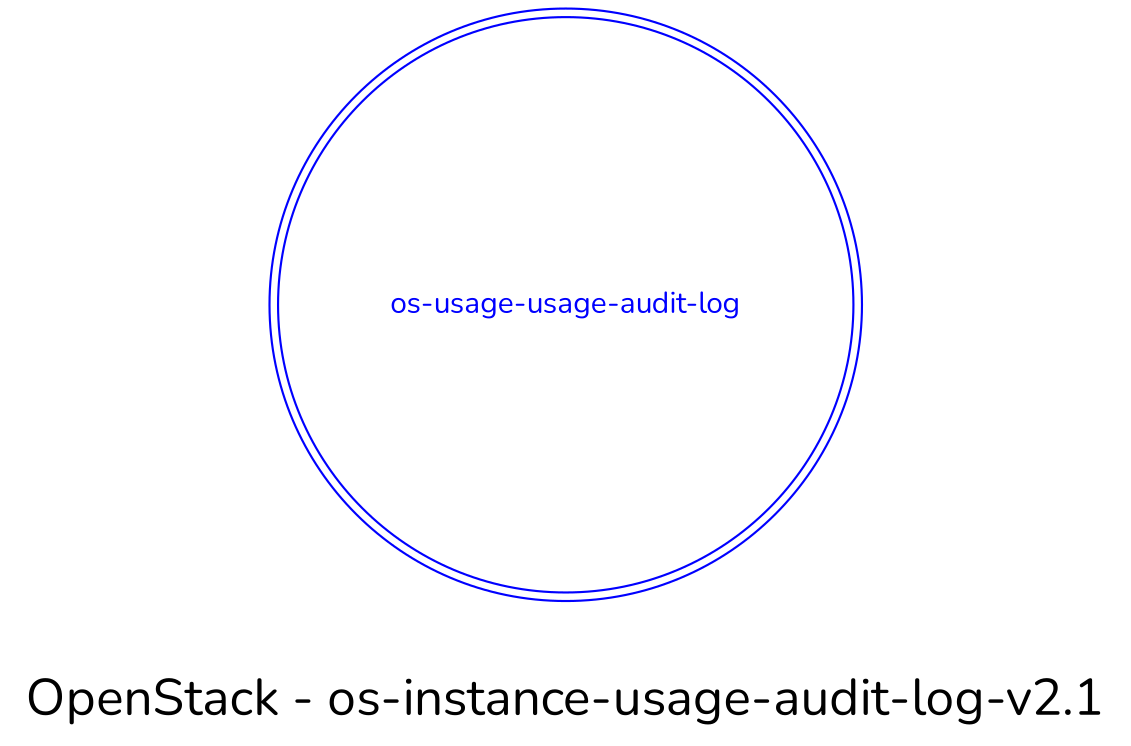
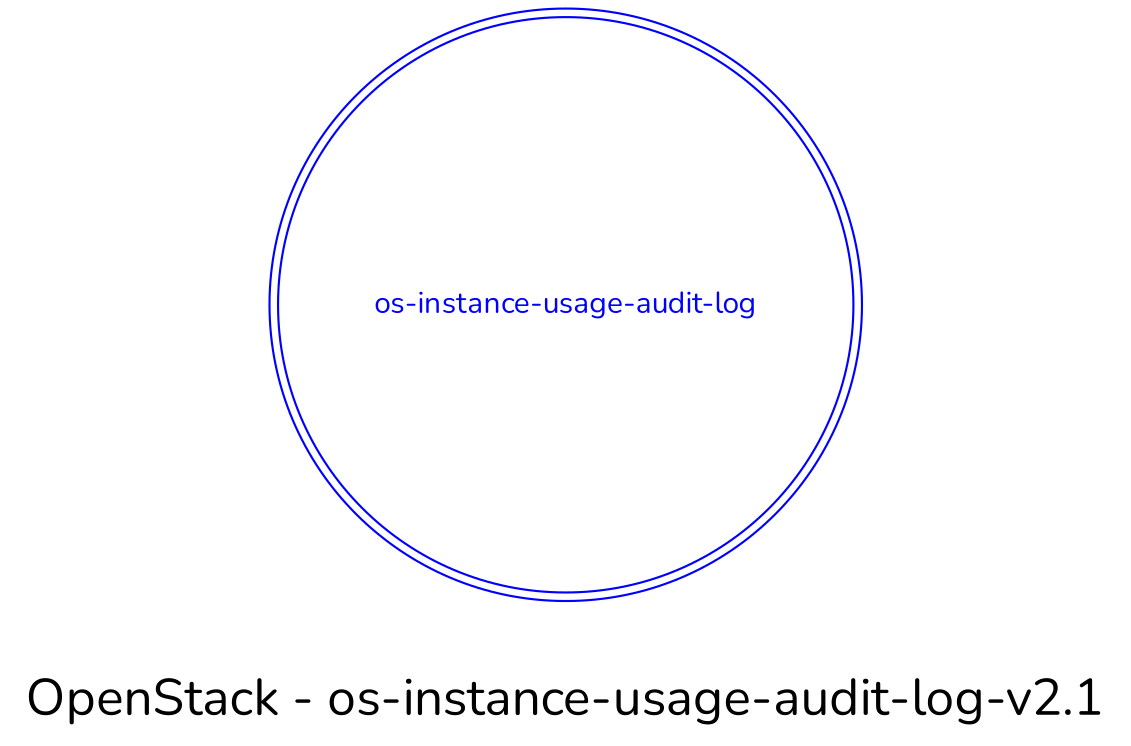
node "os-usage-usage-audit-log": label "os-usage-usage-audit-log" -> "os-instance-usage-audit-log"
